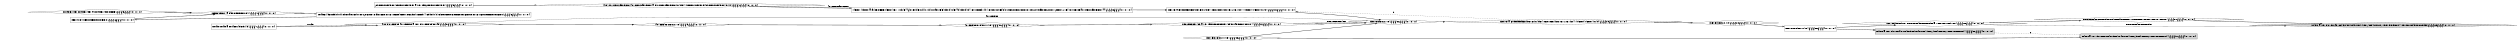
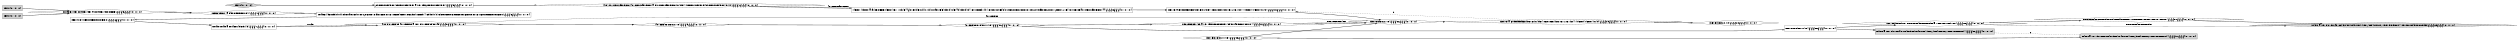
node "setUp['0', '0', '1']": added
node "setUp['0', '1', '0']": added
node "setUp['1', '0', '0']": added
edge "cleanUpDir(TEST_SPEC_STORE_DIR)@@@6@@@['1', '1', '0']" -> "_testDirectory = Files.createTempDir()@@@4@@@['1', '1', '0']": now "cleanUpDir(TEST_SPEC_STORE_DIR)@@@6@@@['1', '1', '0']" -> "Config config = configBuilder.build()@@@7@@@['1', '1', '0']"
edge "_server.startAsync()@@@21@@@['1', '1', '0']" -> "_server.awaitRunning()@@@22@@@['1', '1', '0']": now "flowCatalog.awaitRunning()@@@10@@@['1', '1', '0']" -> "_server.awaitRunning()@@@22@@@['1', '1', '0']"
